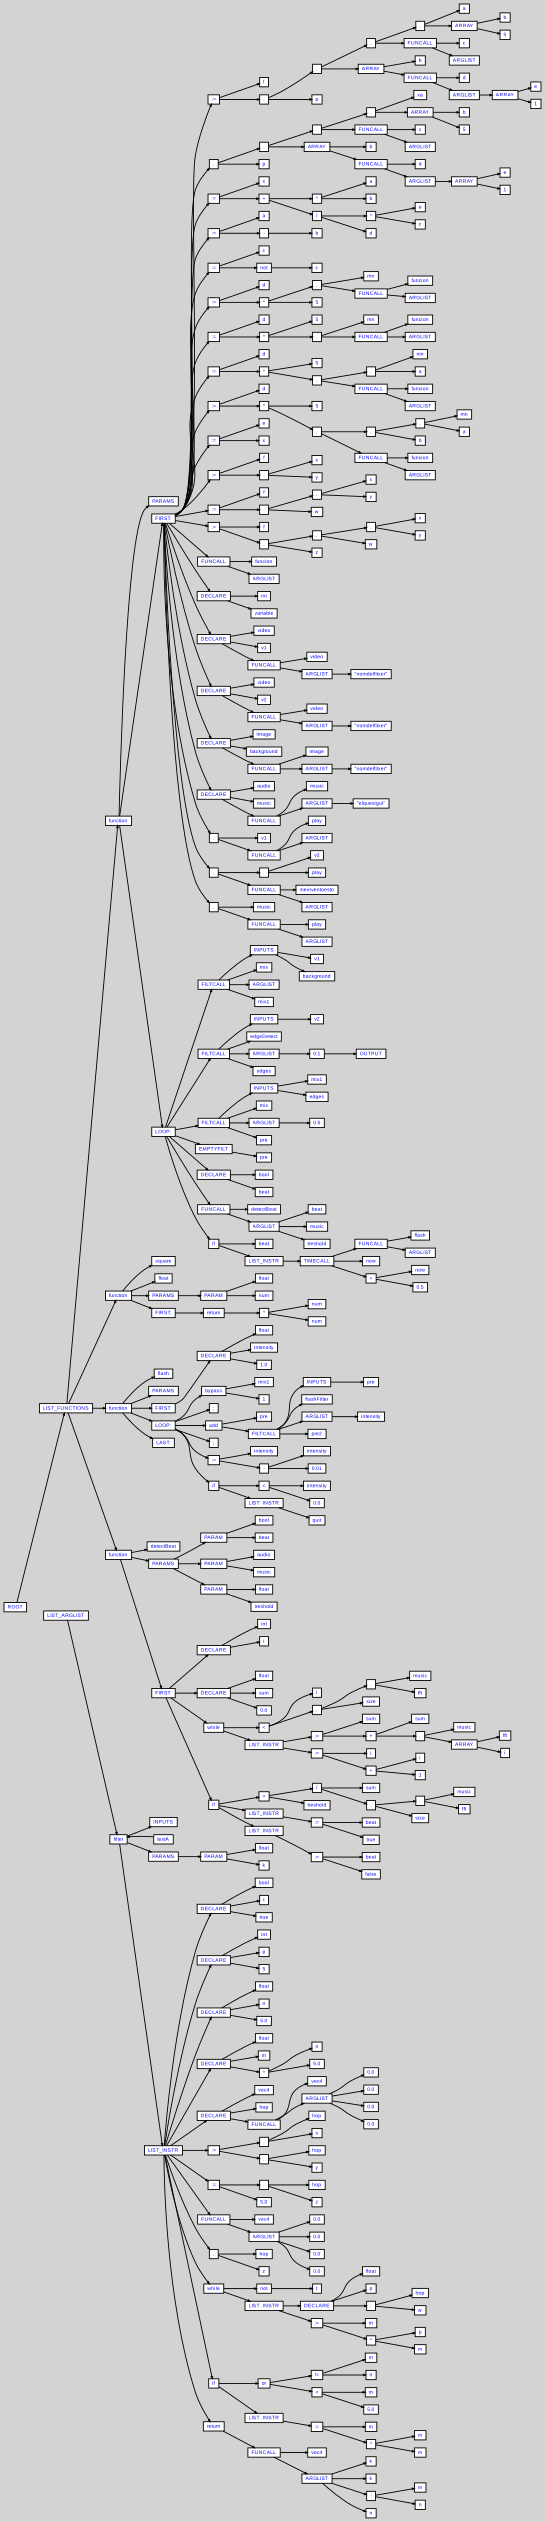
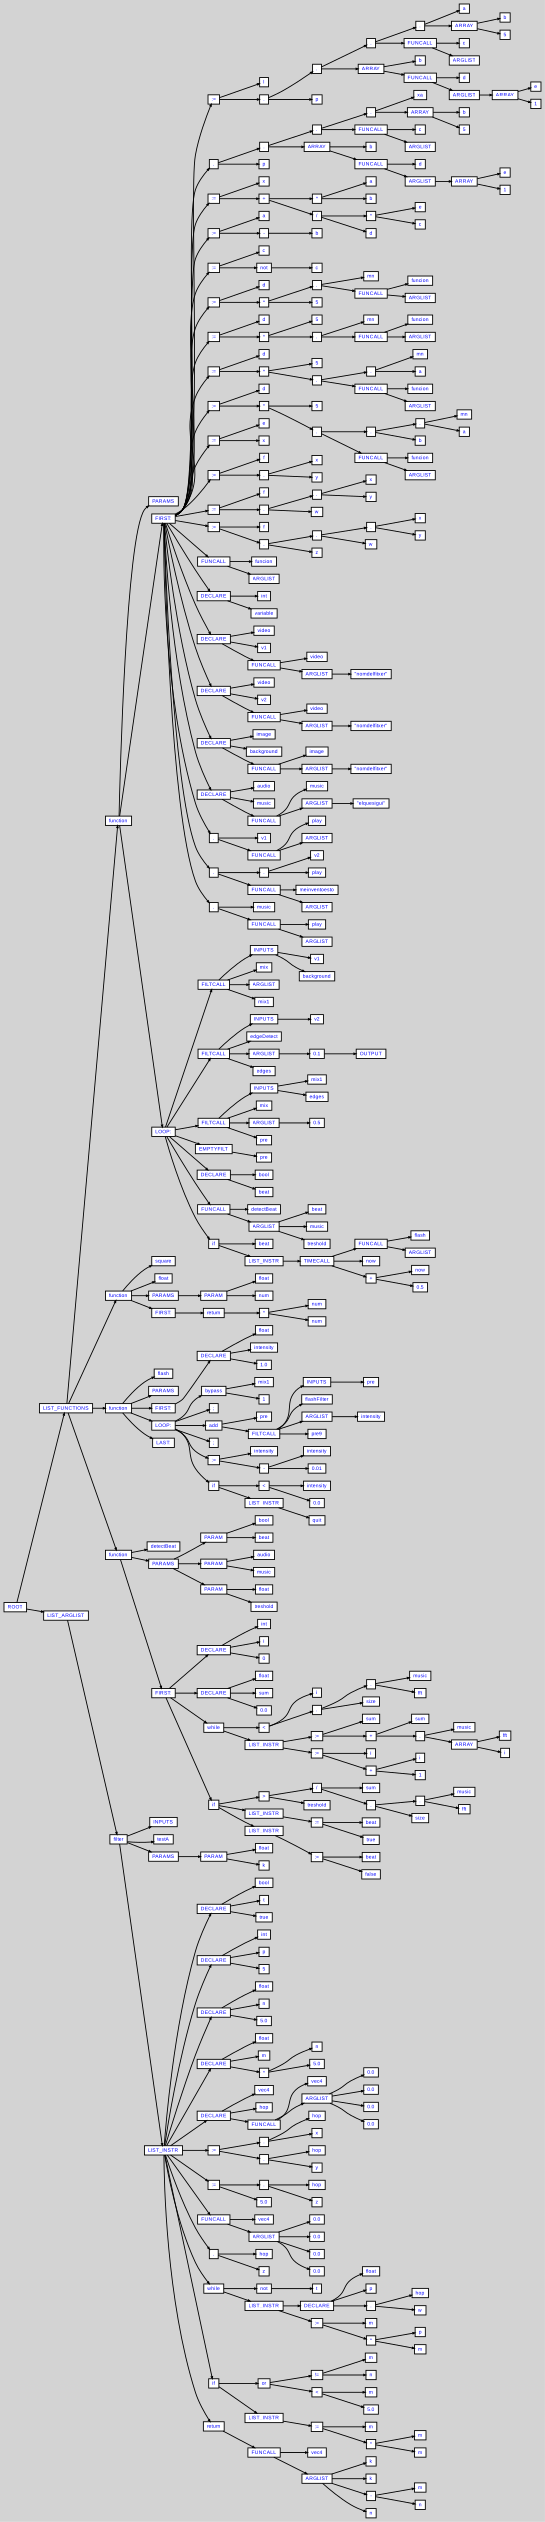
node "pre2": label "pre2" -> "pre9"
edge "ROOT" -> "LIST_ARGLIST": added
node "0": added
edge "testA" -> "filter": reversed
